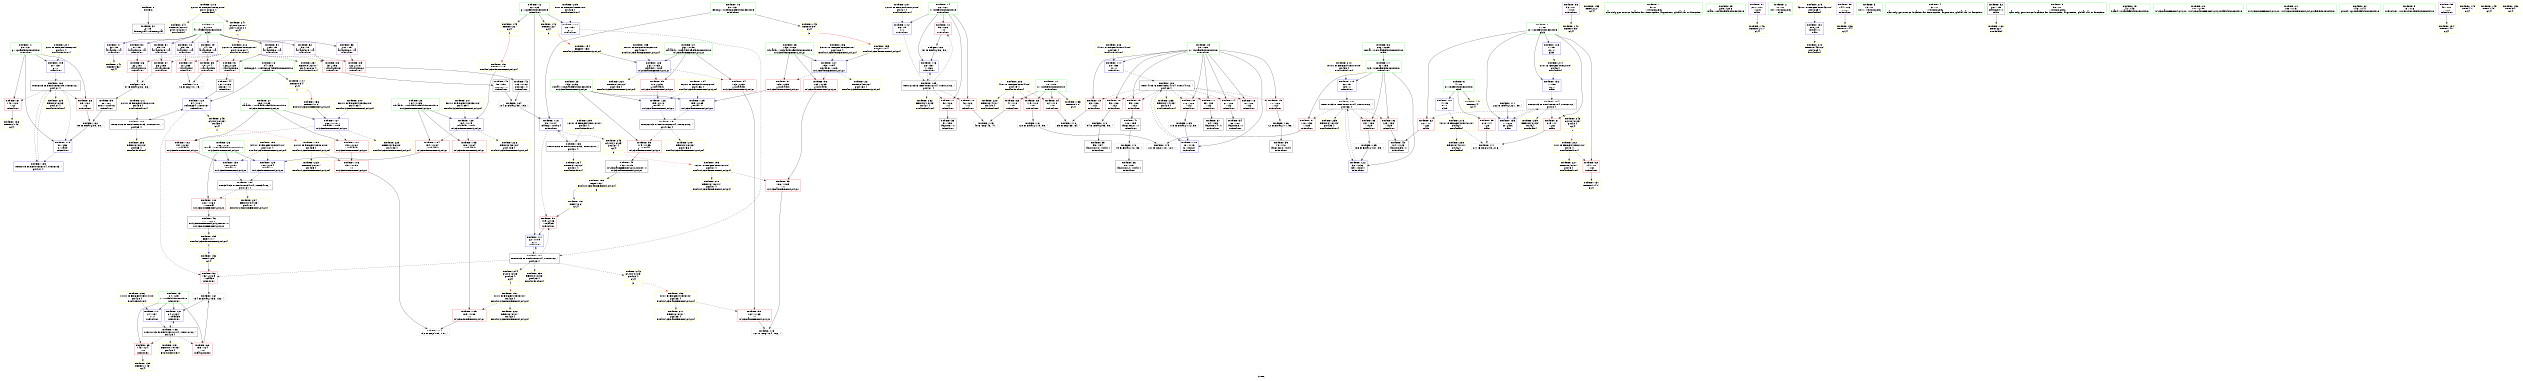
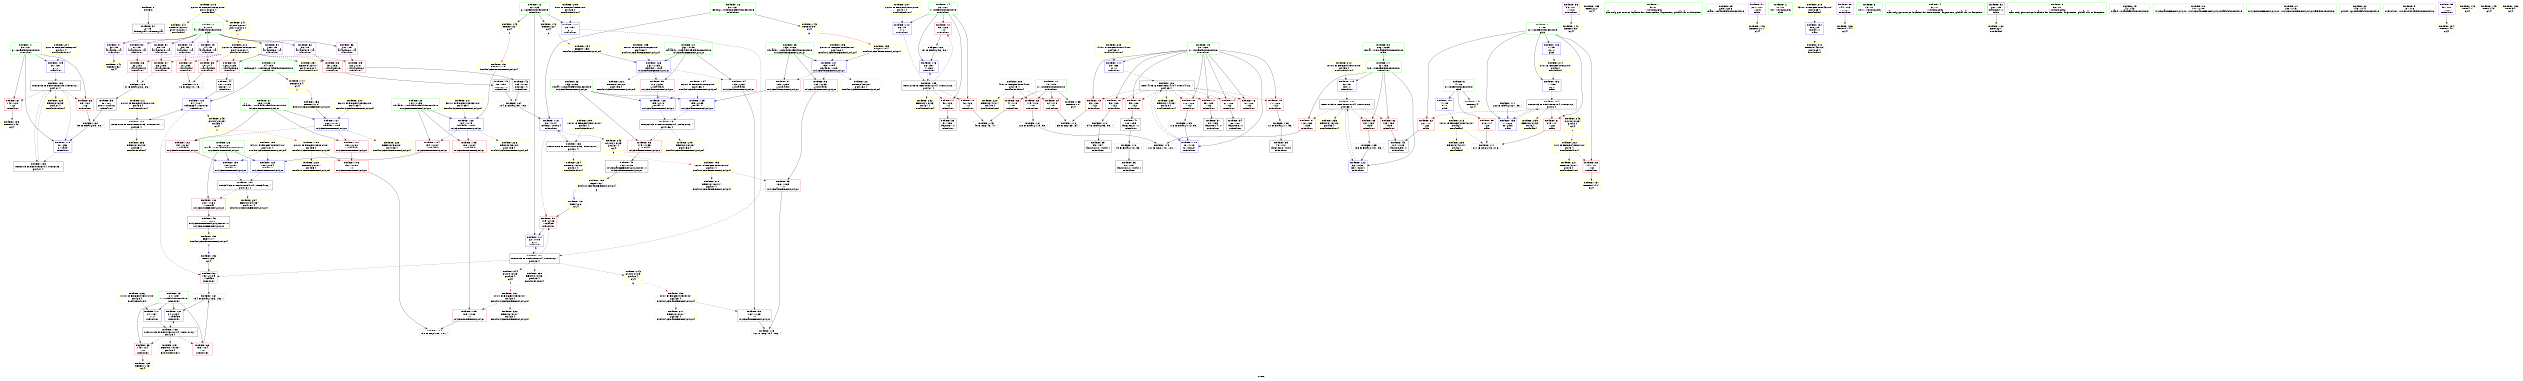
node "NodeID: 68": text "_Z5argument" -> "_Z5solvev"
